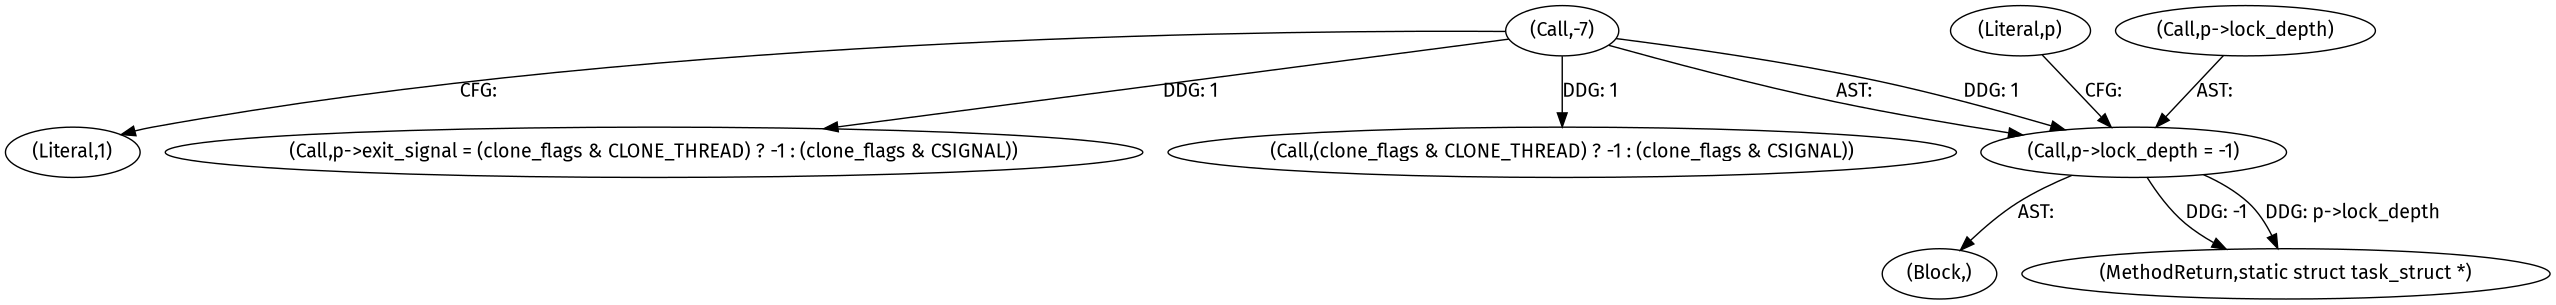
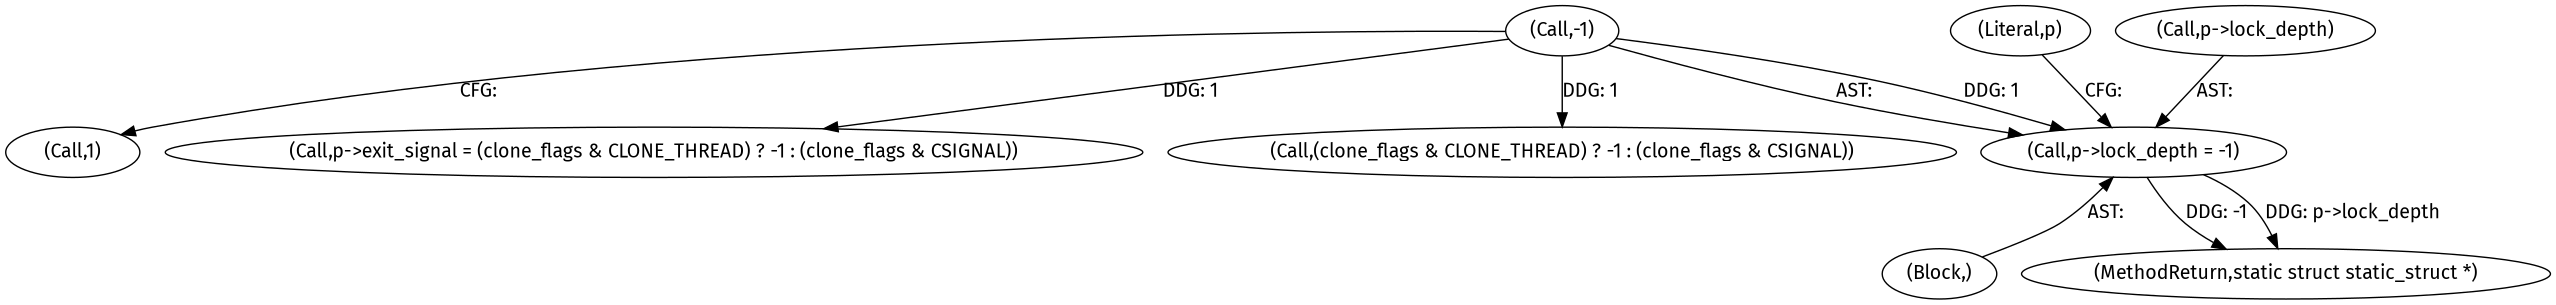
node "(Call,-7)": label "(Call,-7)" -> "(Call,-1)"
node "(Literal,1)": label "(Literal,1)" -> "(Call,1)"
edge "(Call,p->lock_depth = -1)" -> "(Block,)": reversed
node "(MethodReturn,static struct task_struct *)": label "(MethodReturn,static struct task_struct *)" -> "(MethodReturn,static struct static_struct *)"
